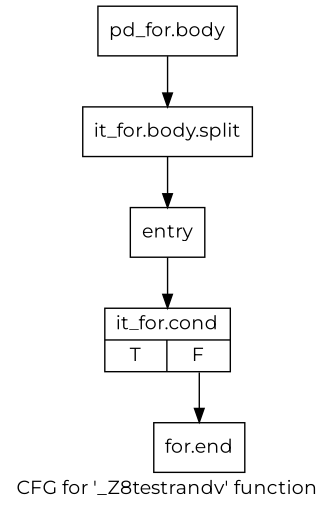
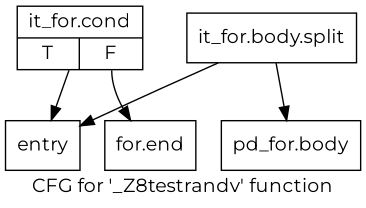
edge "pd_for.body" -> "it_for.body.split": reversed
edge "entry" -> "it_for.cond": reversed
